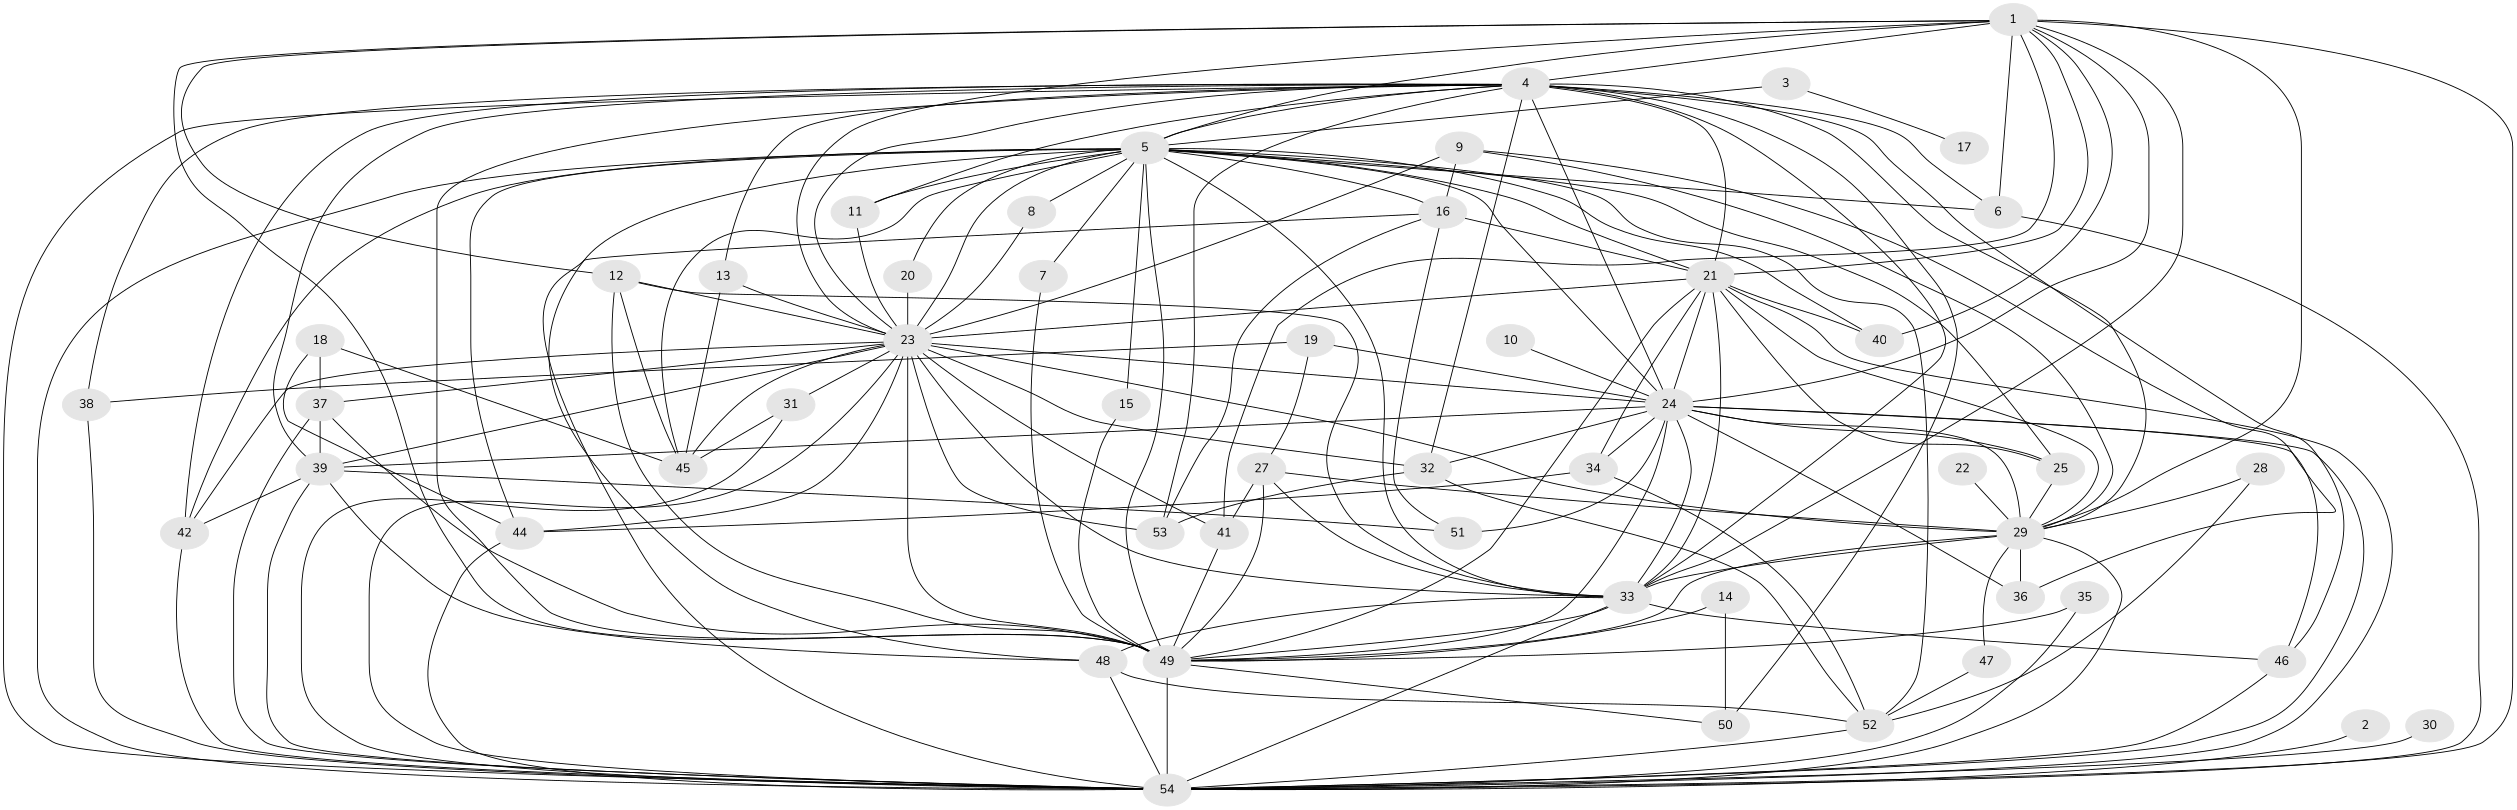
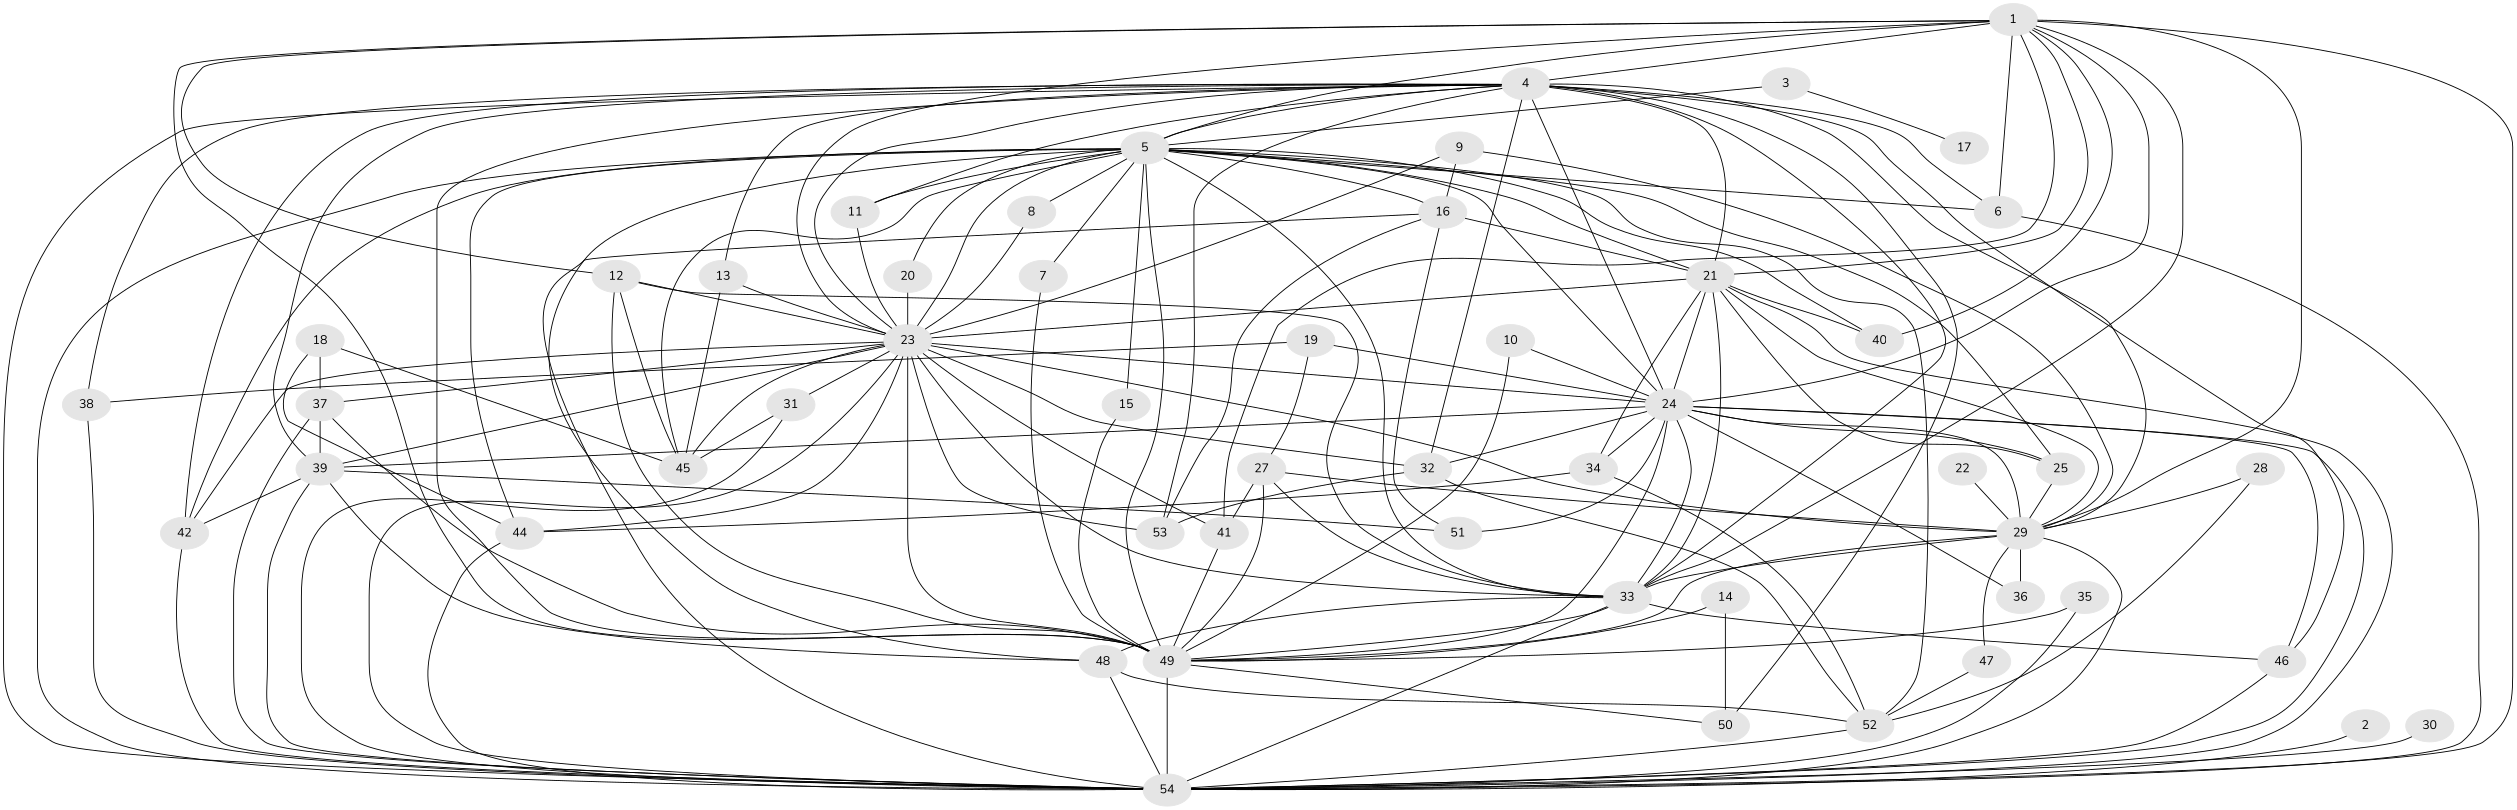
edge "9" -- "36": removed
edge "21" -- "49": now "10" -- "49"
